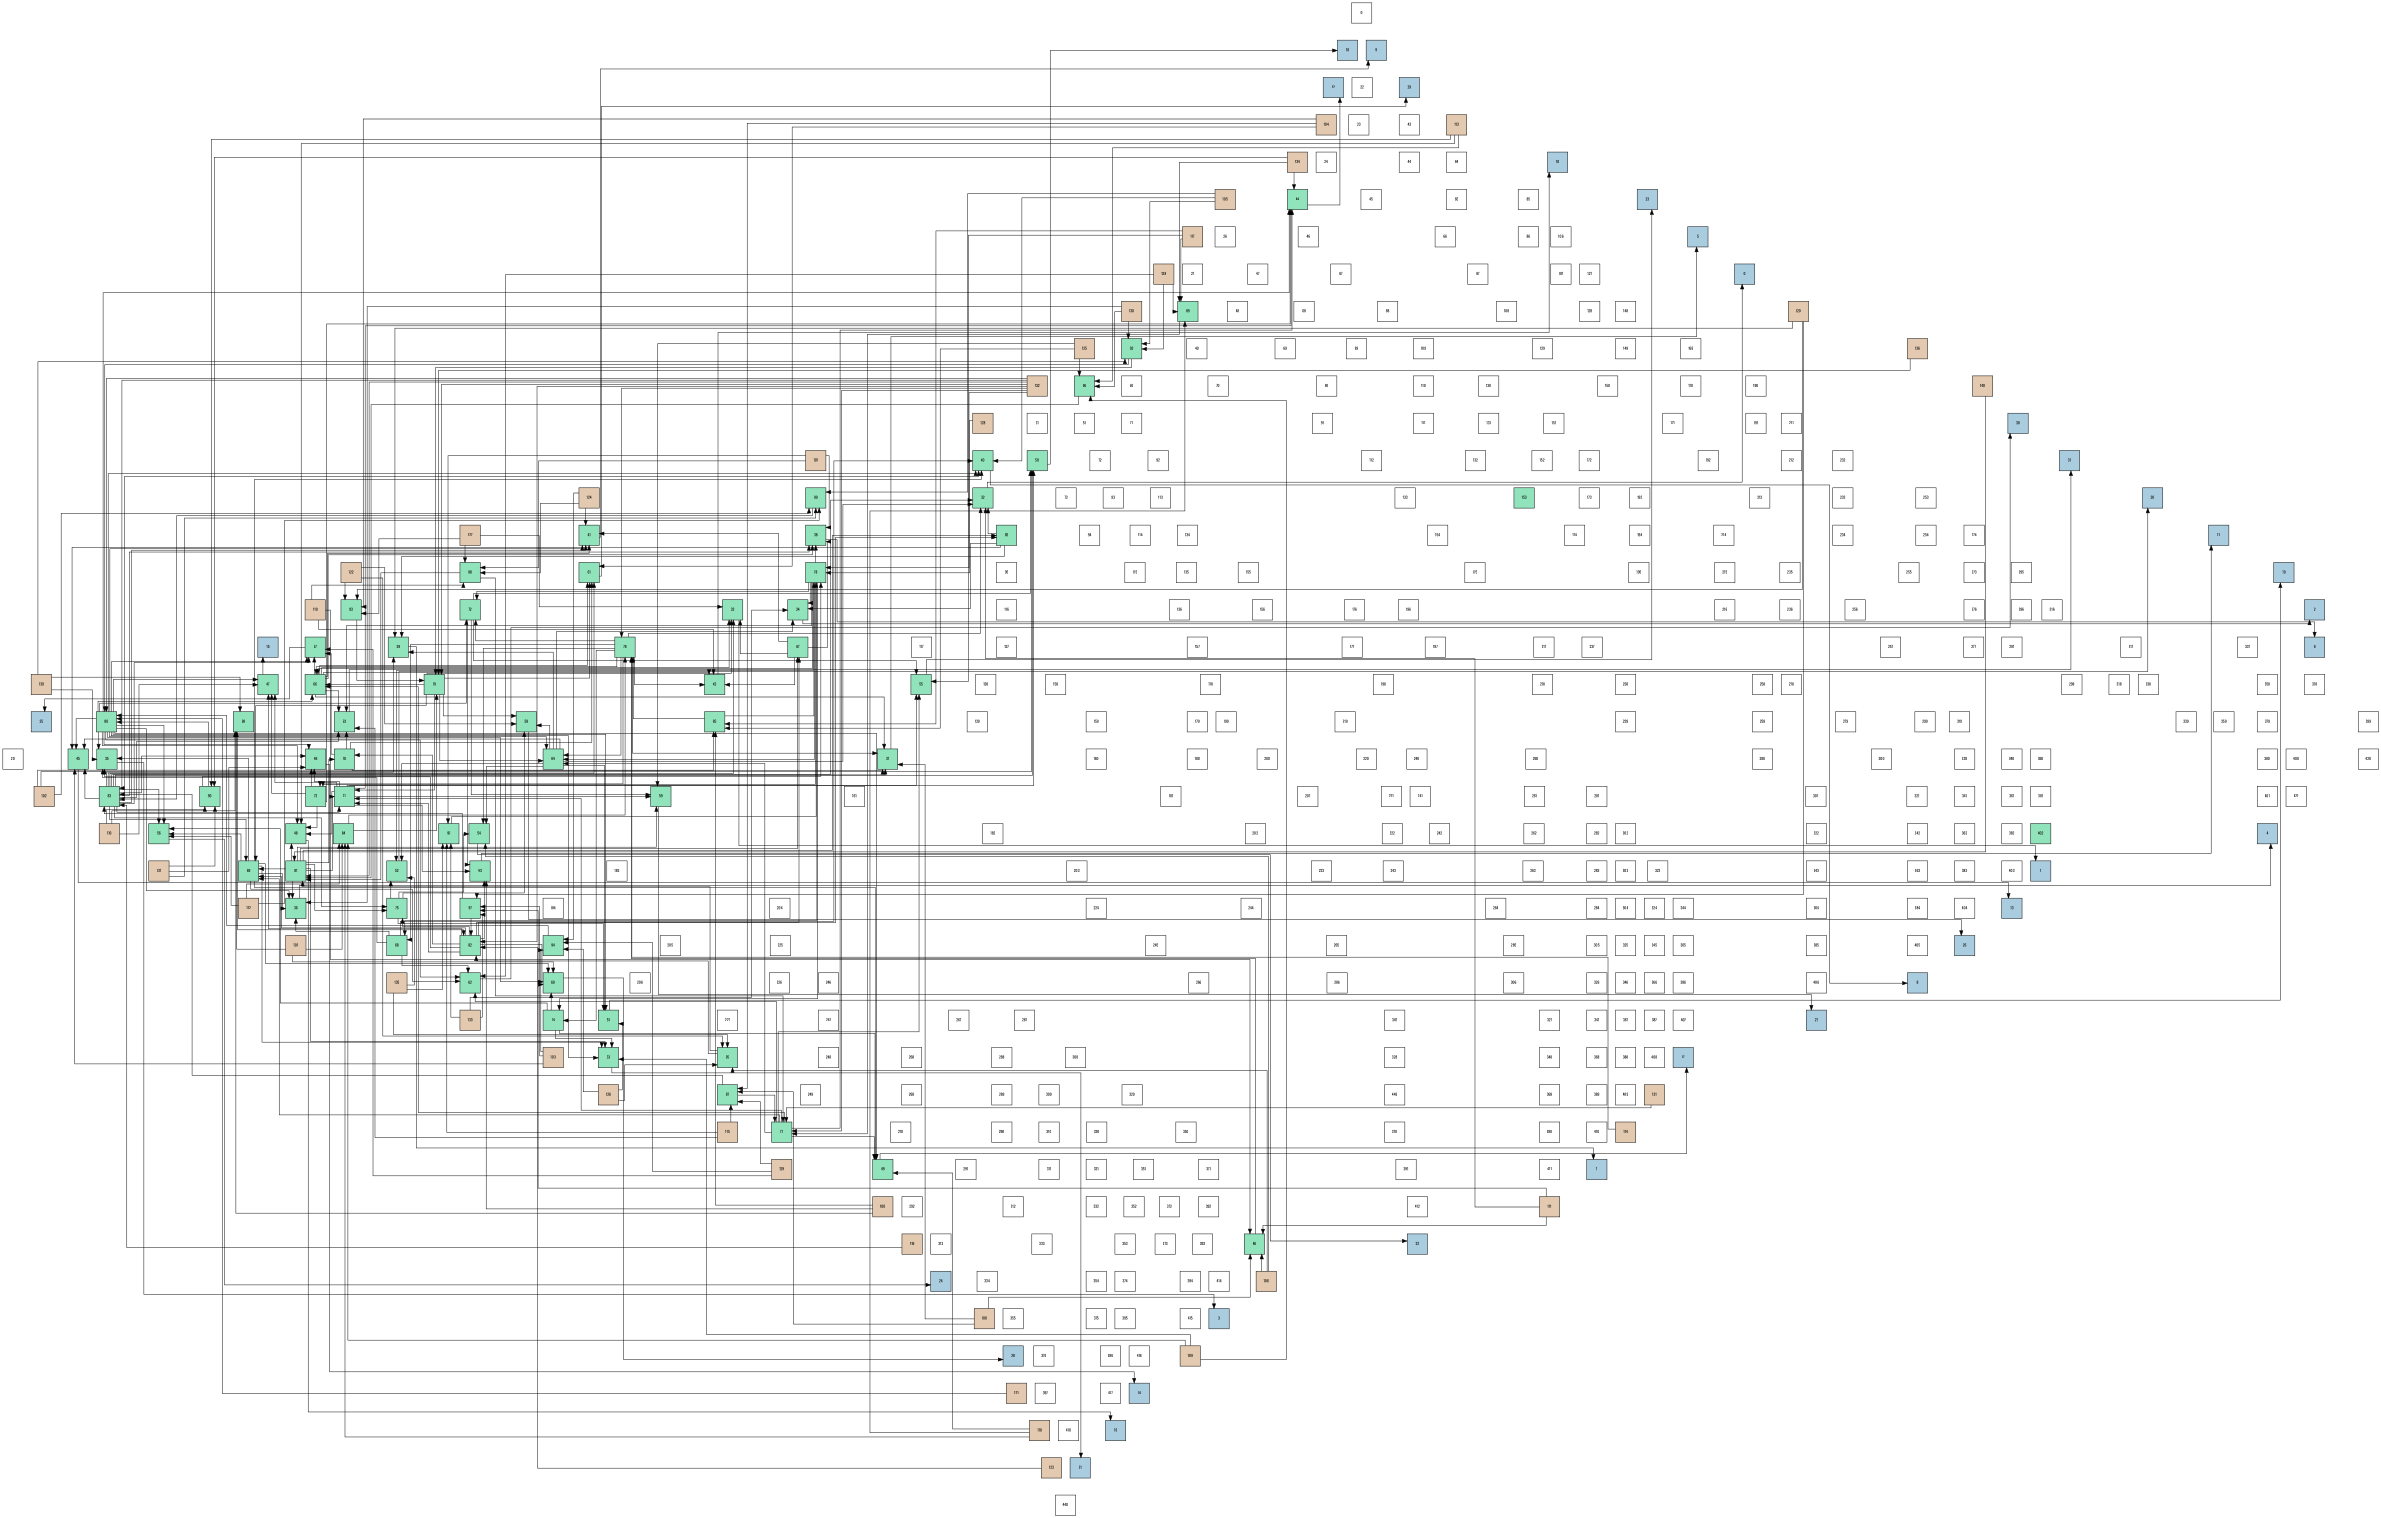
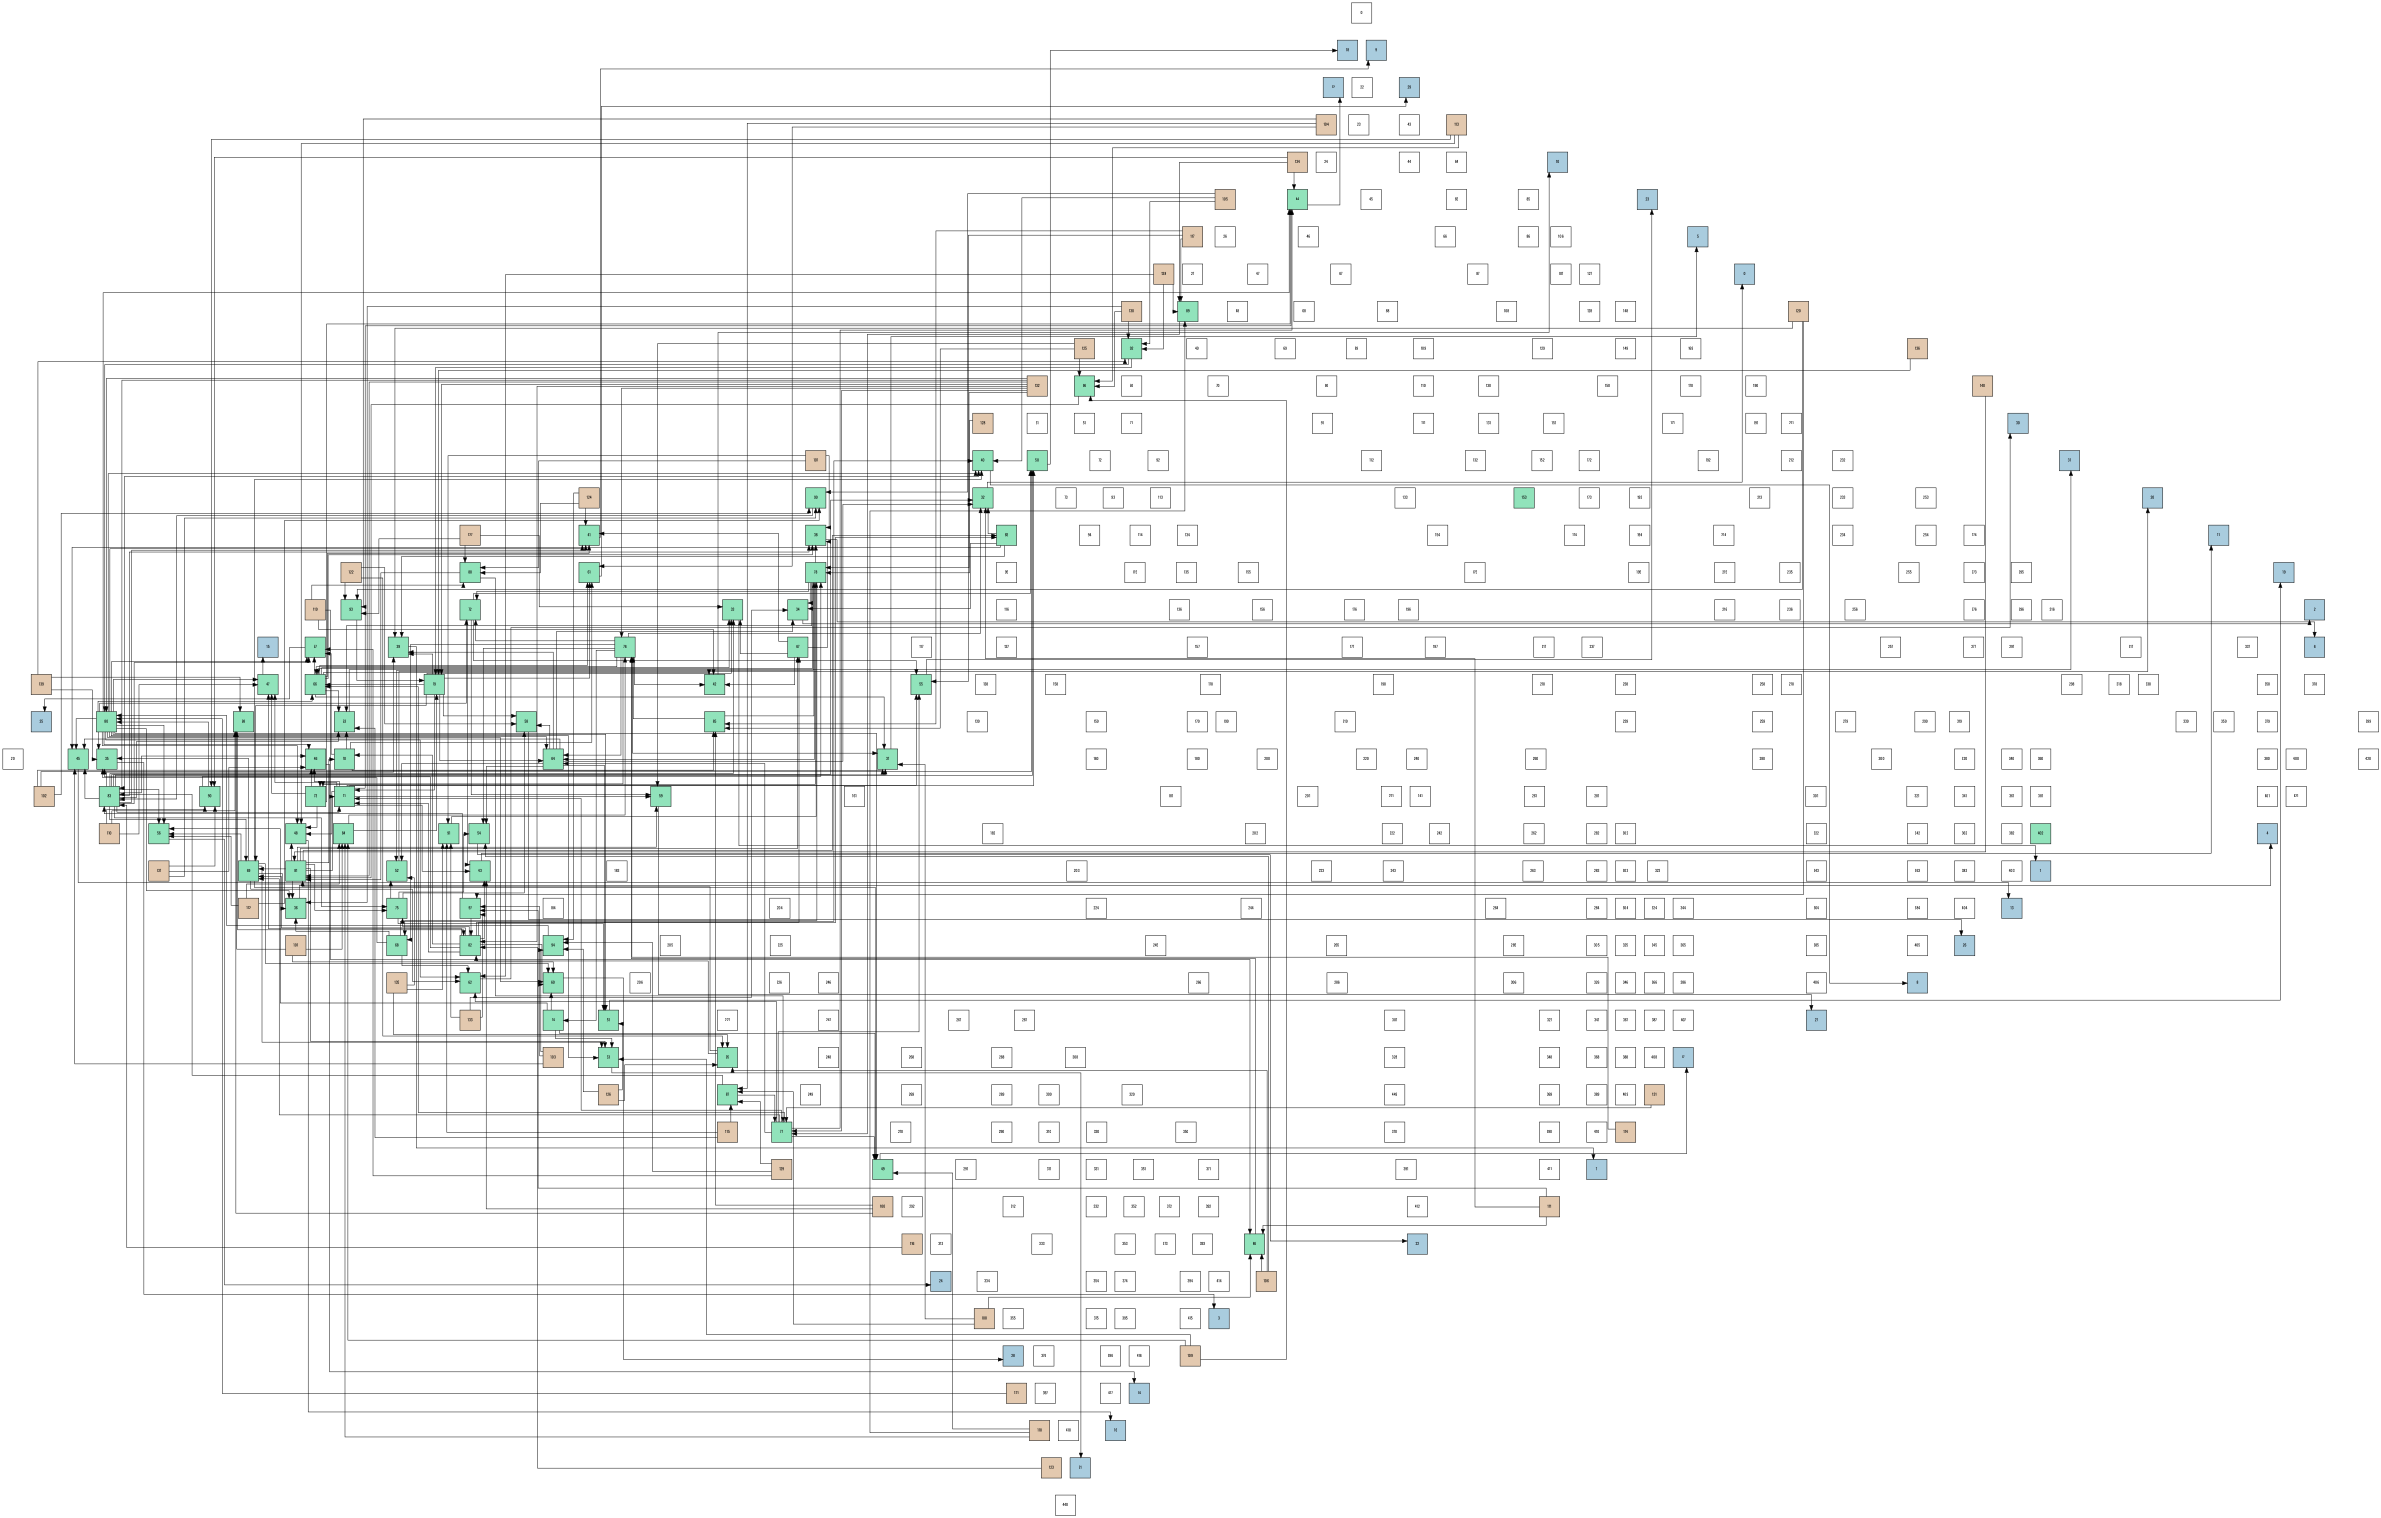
edge "79" -> "39": added
edge "83" -> "61": removed
edge "78" -> "74": removed
